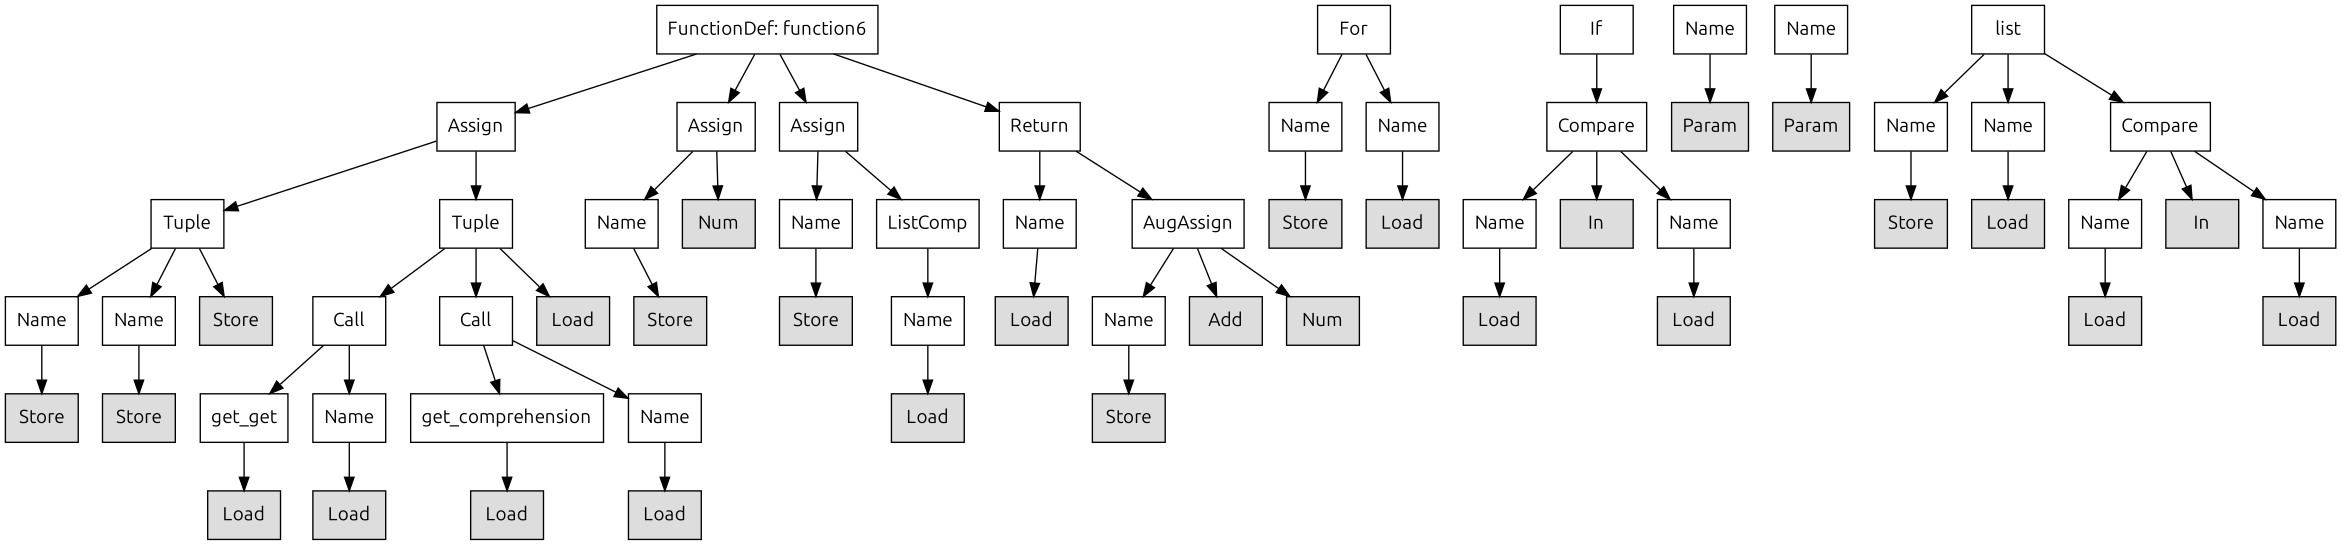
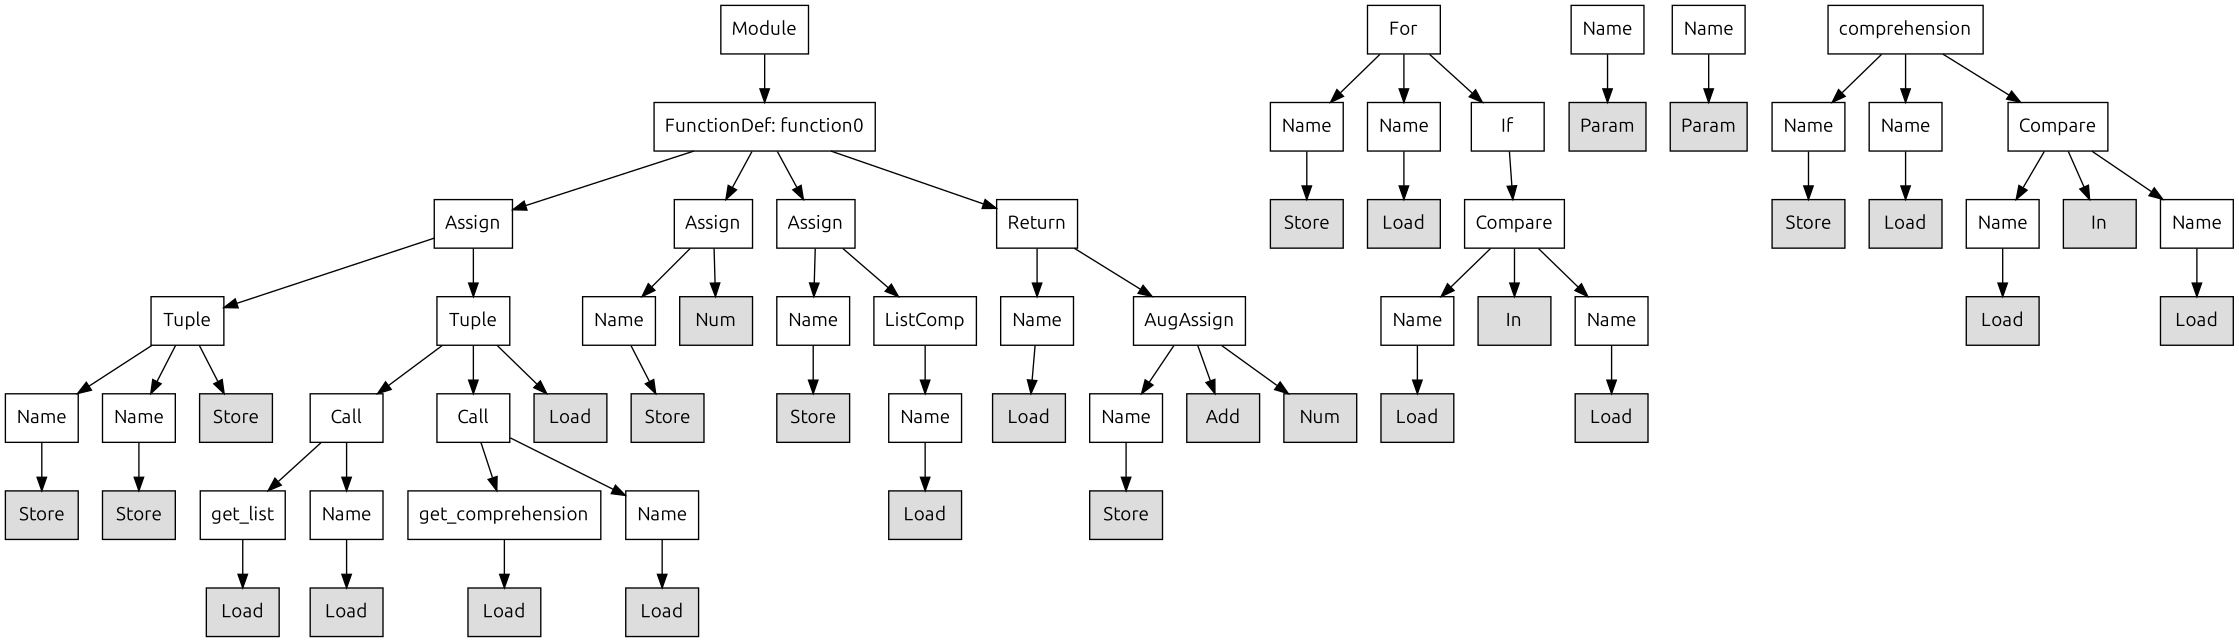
node "Module": added
node "FunctionDef: function6": label "FunctionDef: function6" -> "FunctionDef: function0"
node "list": label "list" -> "comprehension"
edge "For" -> "If": added
node "get_get": label "get_get" -> "get_list"
